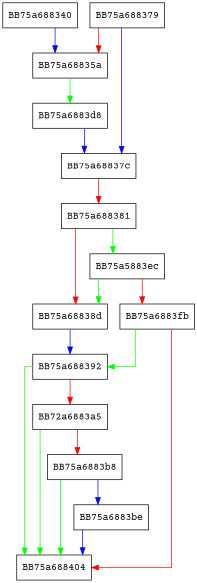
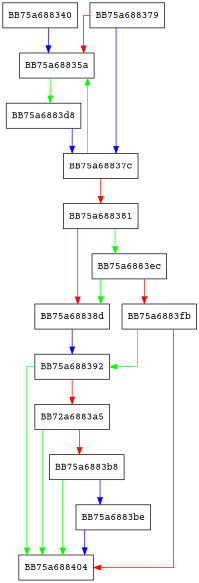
edge "BB75a68837c" -> "BB75a68835a": added
node "BB75a5883ec": label "BB75a5883ec" -> "BB75a6883ec"
